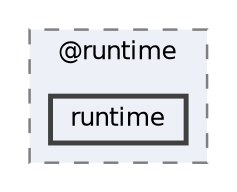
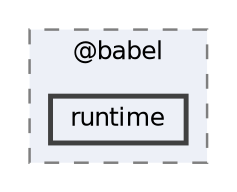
cluster "@runtime": label "@runtime" -> "@babel"
